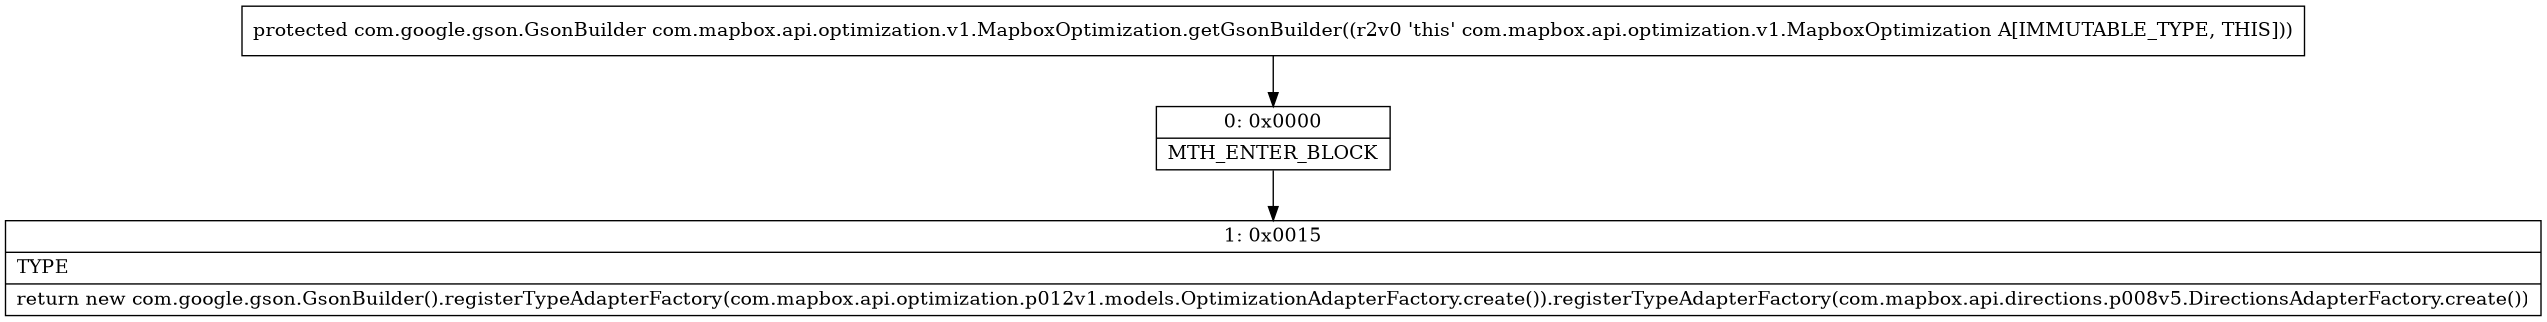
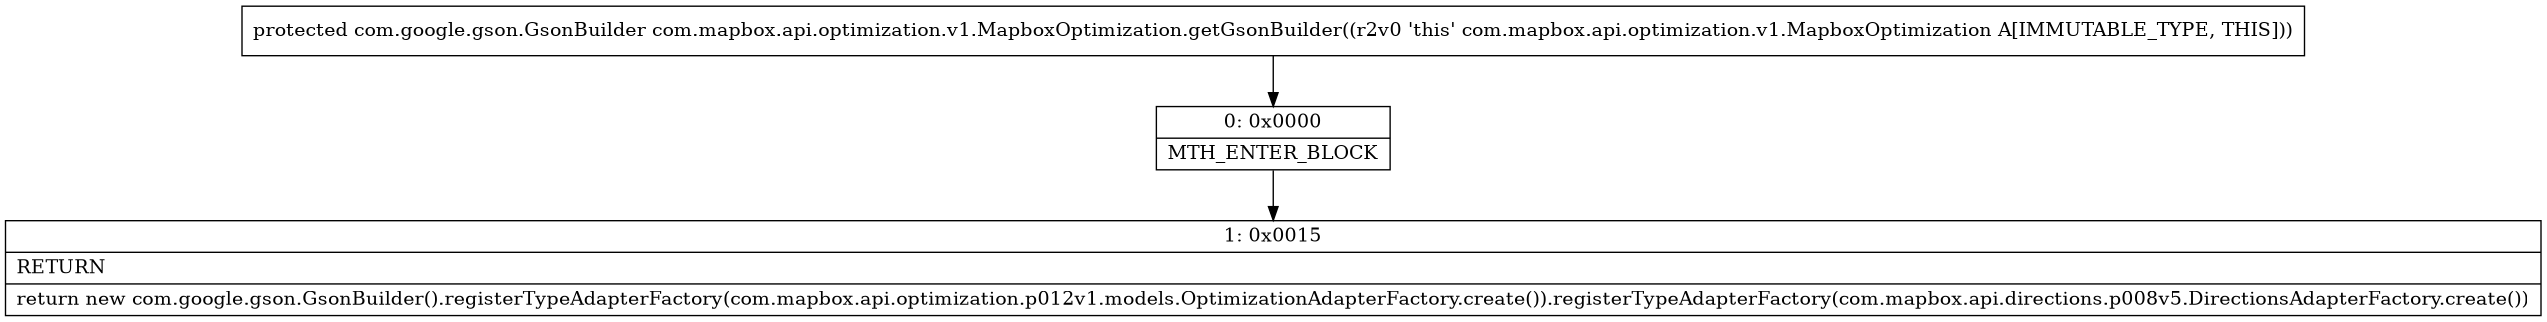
node "1: 0x0015": text "TYPE" -> "RETURN"
